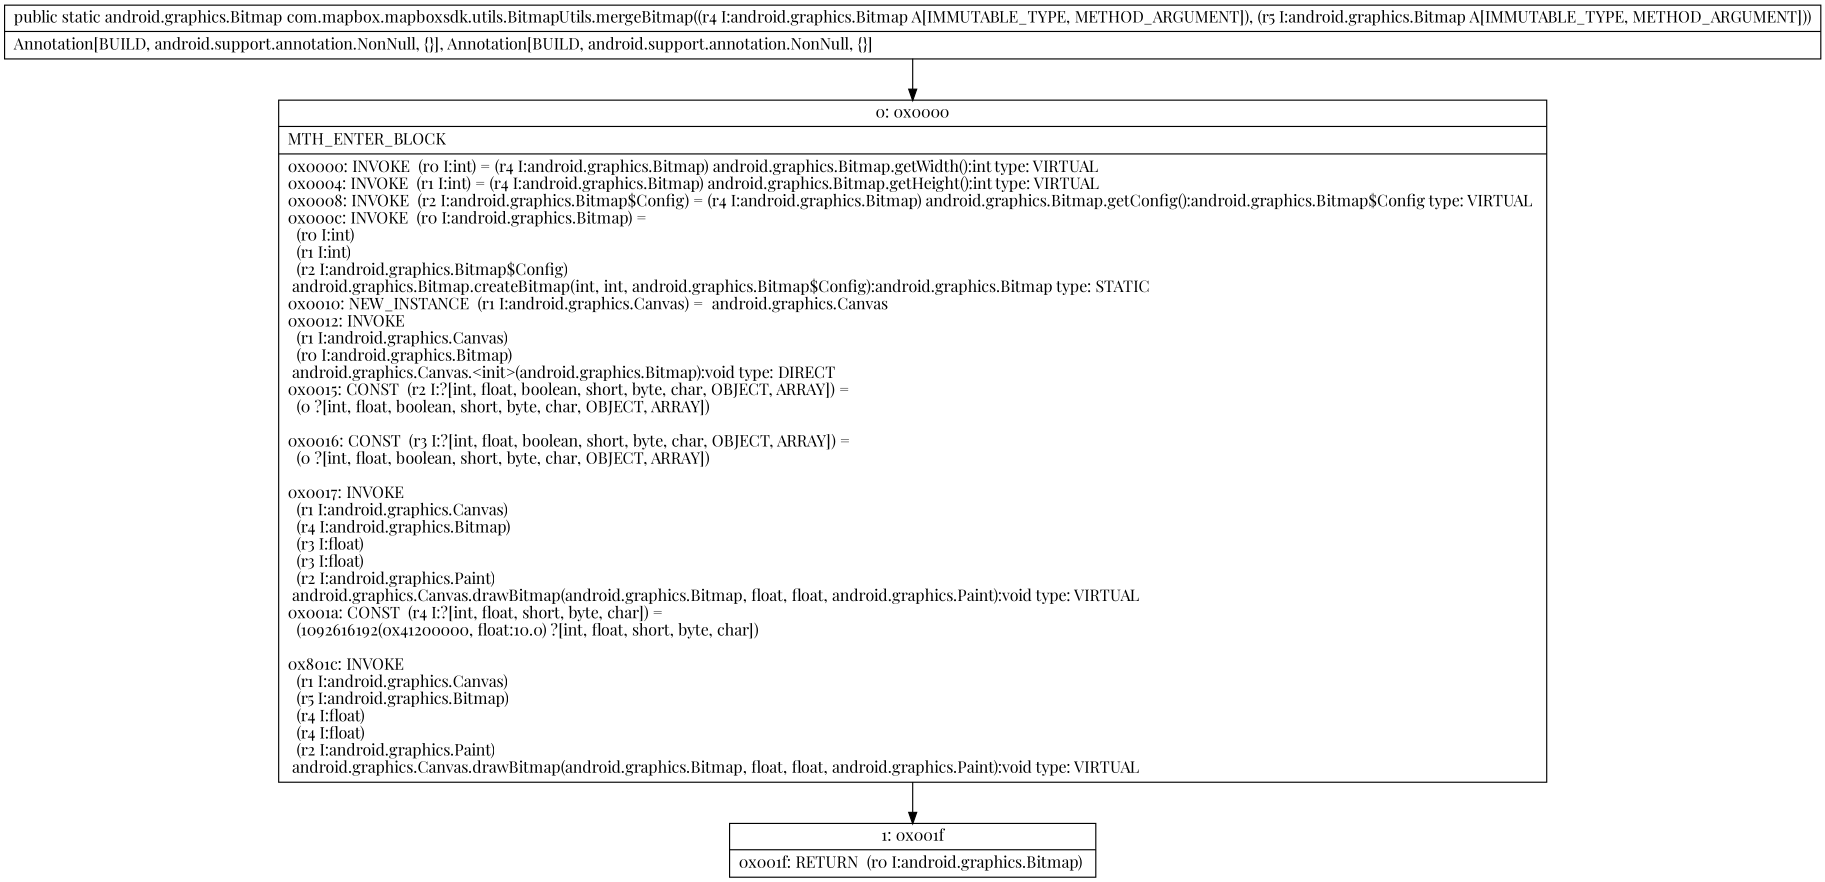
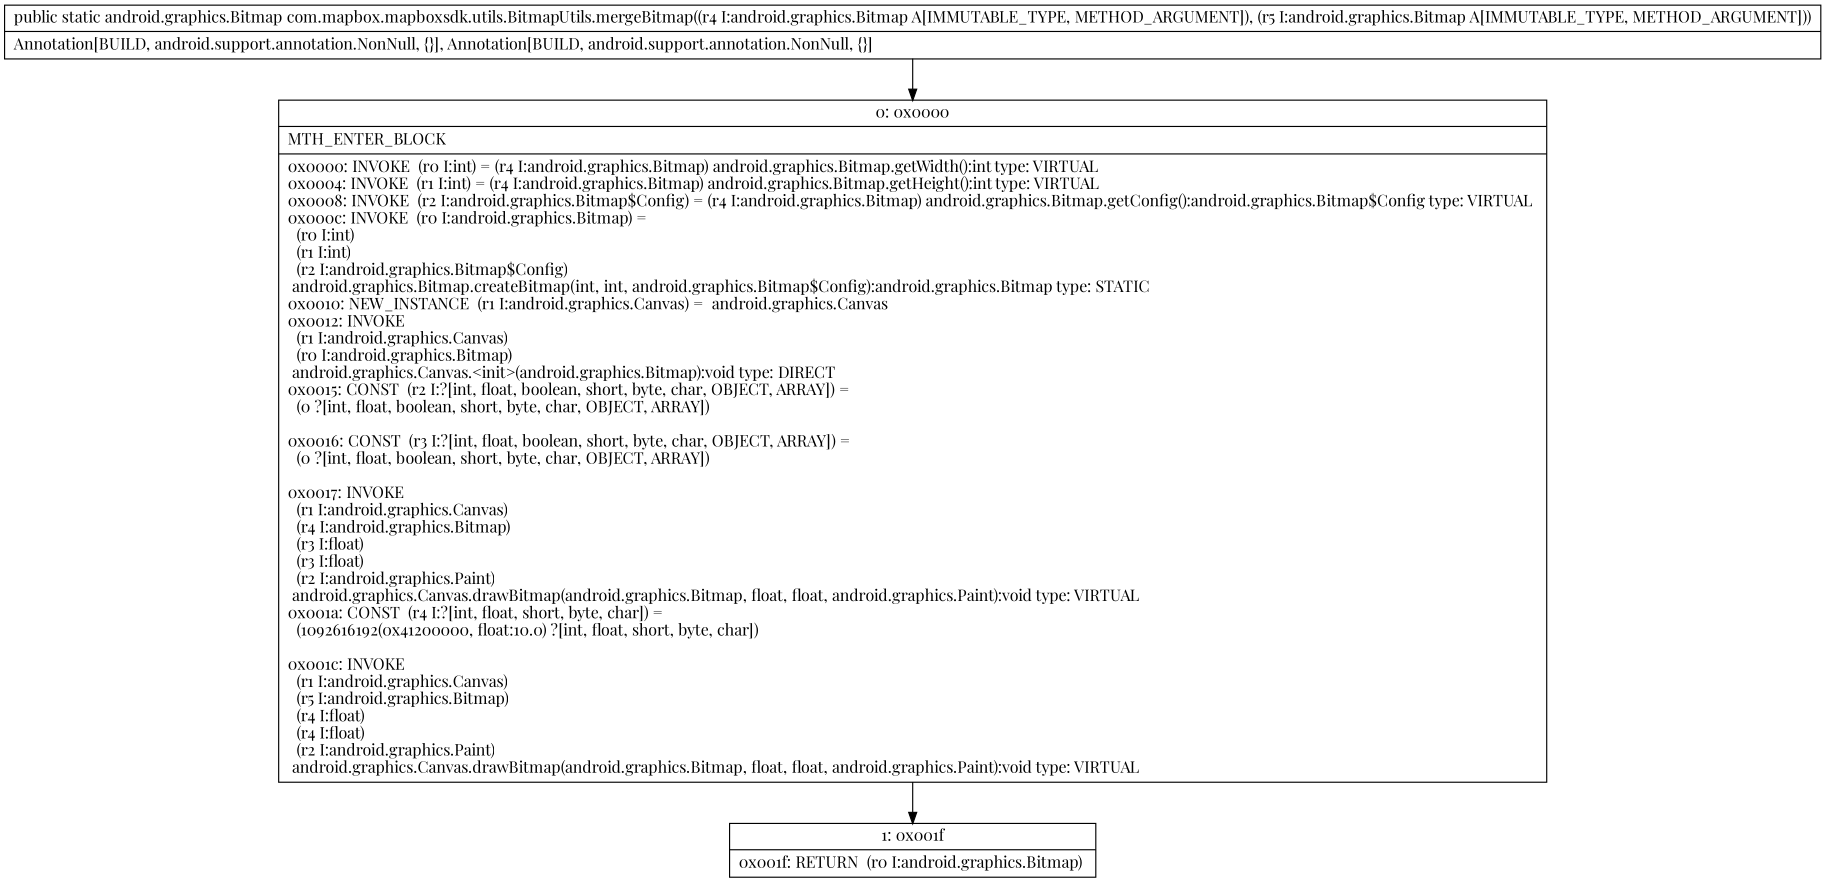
node "0: 0x0000": text "0x801c: INVOKE" -> "0x001c: INVOKE"
